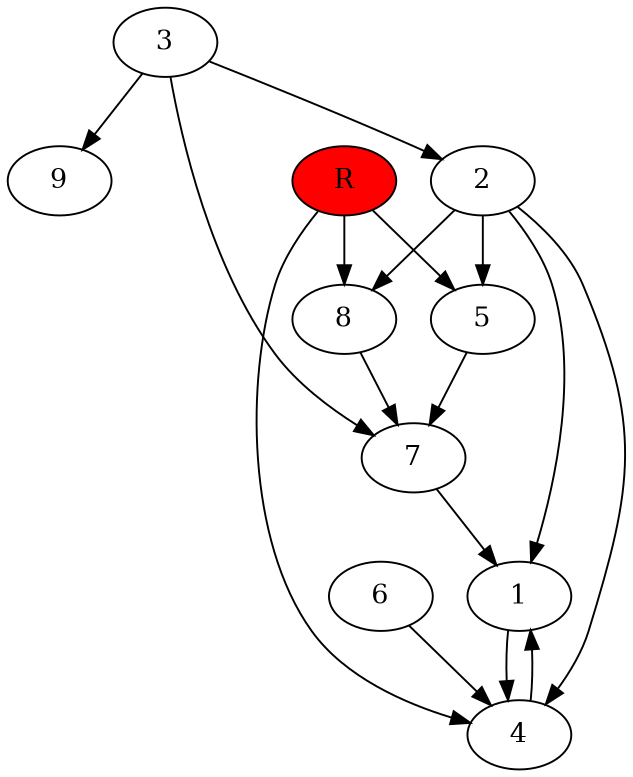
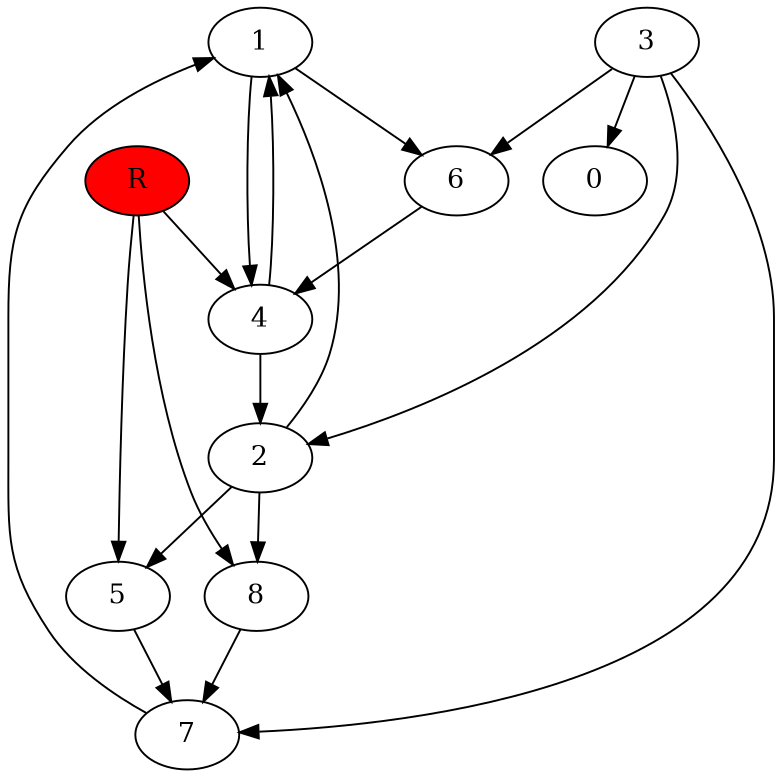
edge "1" -> "6": added
edge "3" -> "6": added
node "9": label "9" -> "0"
edge "2" -> "4": reversed
